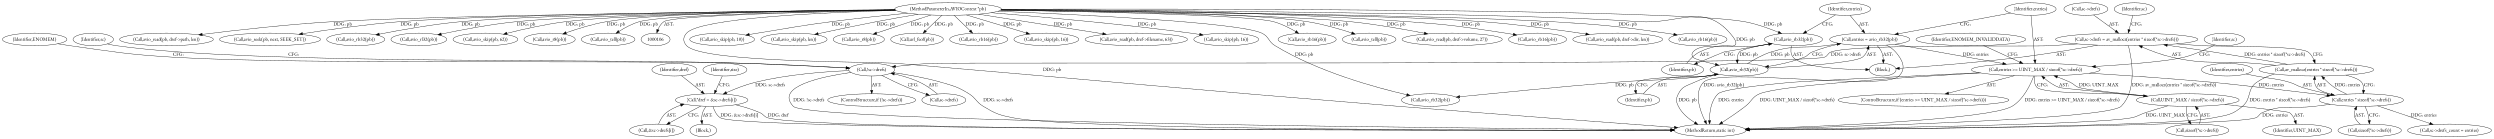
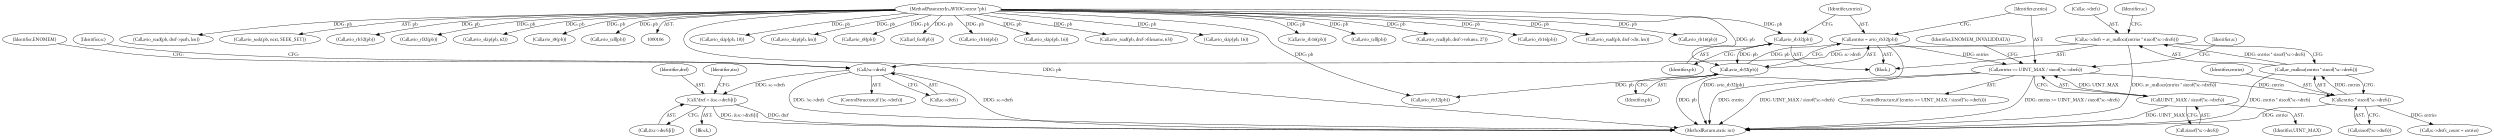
edge "(MethodParameterIn,AVIOContext *pb)" -> "(Call,avio_seek(pb, next, SEEK_SET))": label "DDG: pb" -> "AST: pb"
